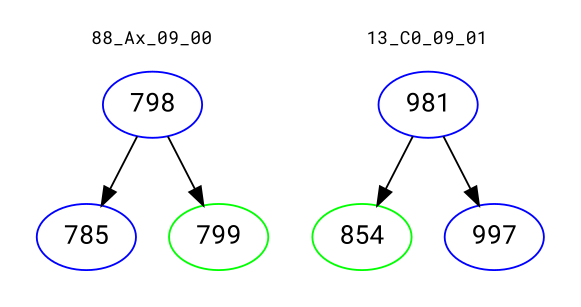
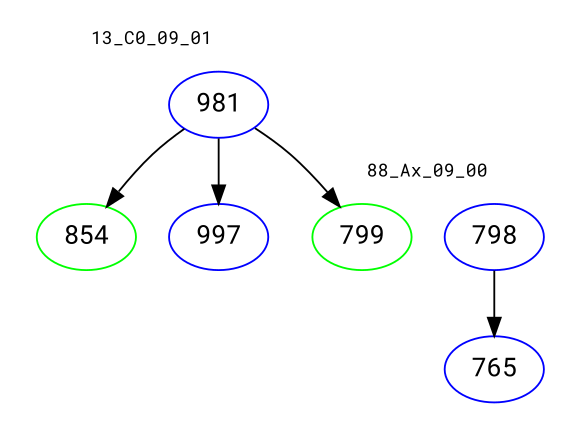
edge "798" -> "799": now "981" -> "799"
node "785": label "785" -> "765"
